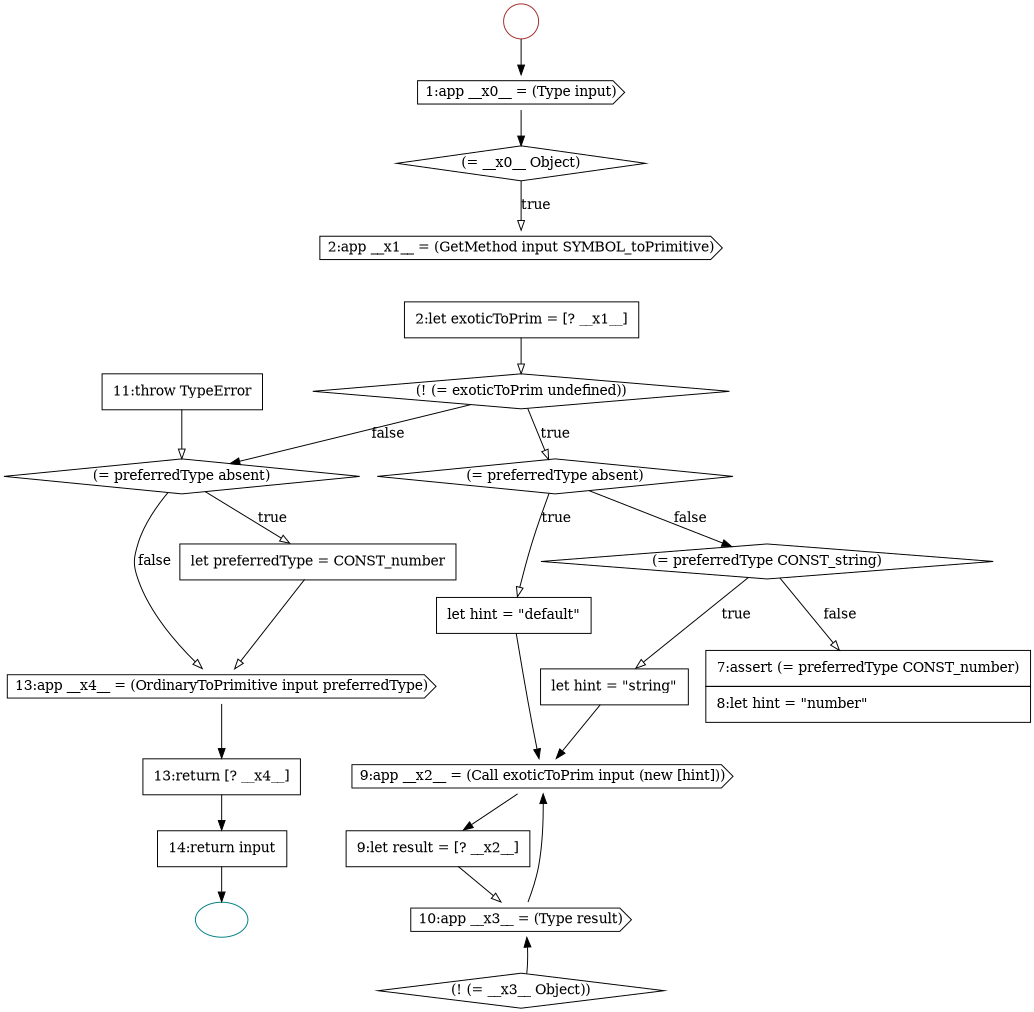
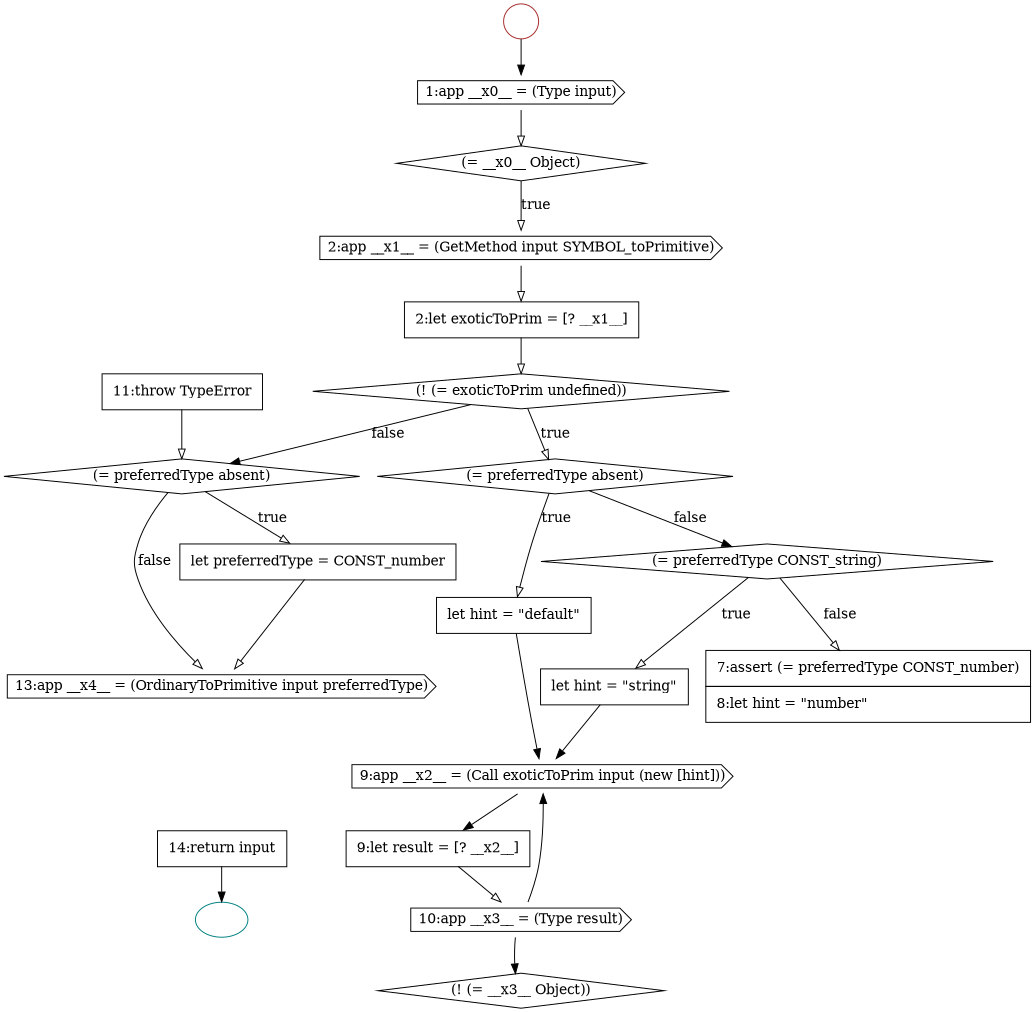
edge "1:app __x0__ = (Type input)" -> "(= __x0__ Object)": arrowhead normal -> onormal
edge "2:app __x1__ = (GetMethod input SYMBOL_toPrimitive)" -> "2:let exoticToPrim = [? __x1__]": added
node "13:return [? __x4__]": removed
edge "(! (= __x3__ Object))" -> "10:app __x3__ = (Type result)": reversed
